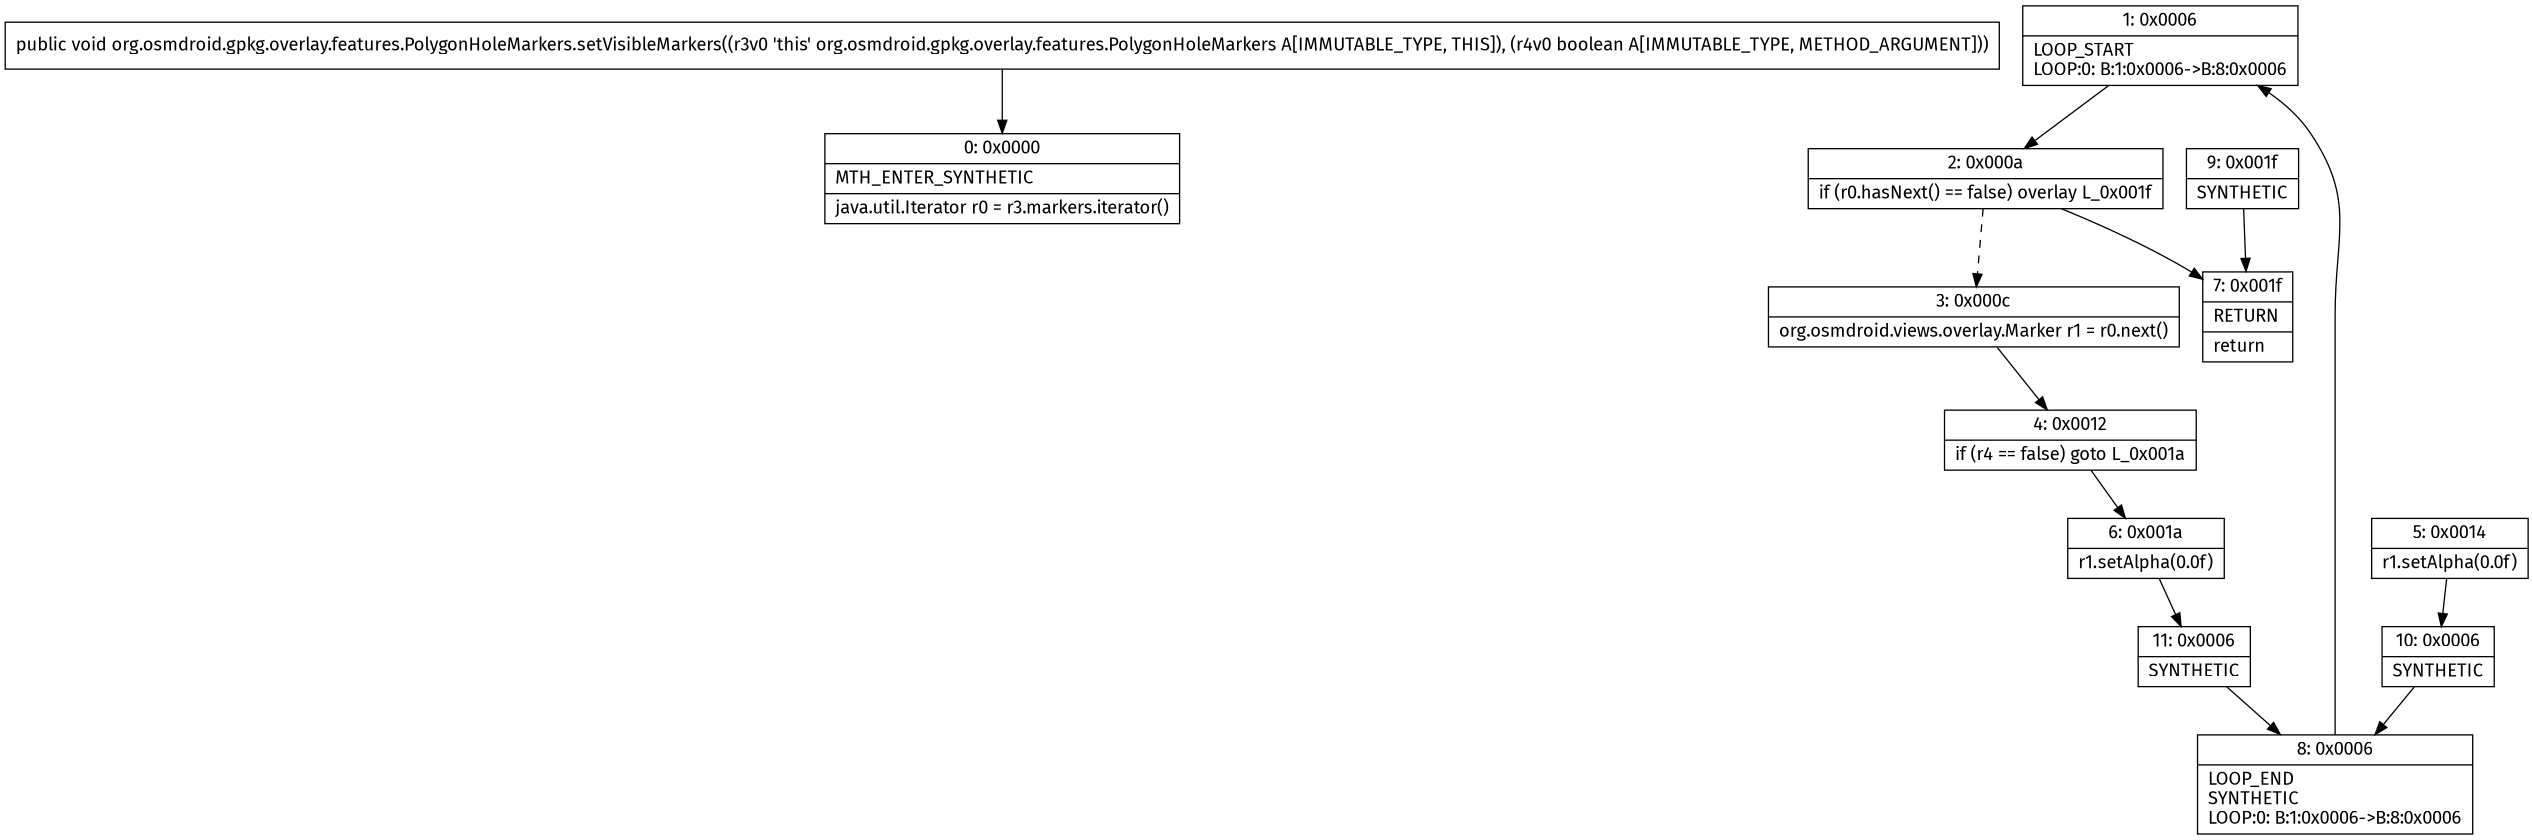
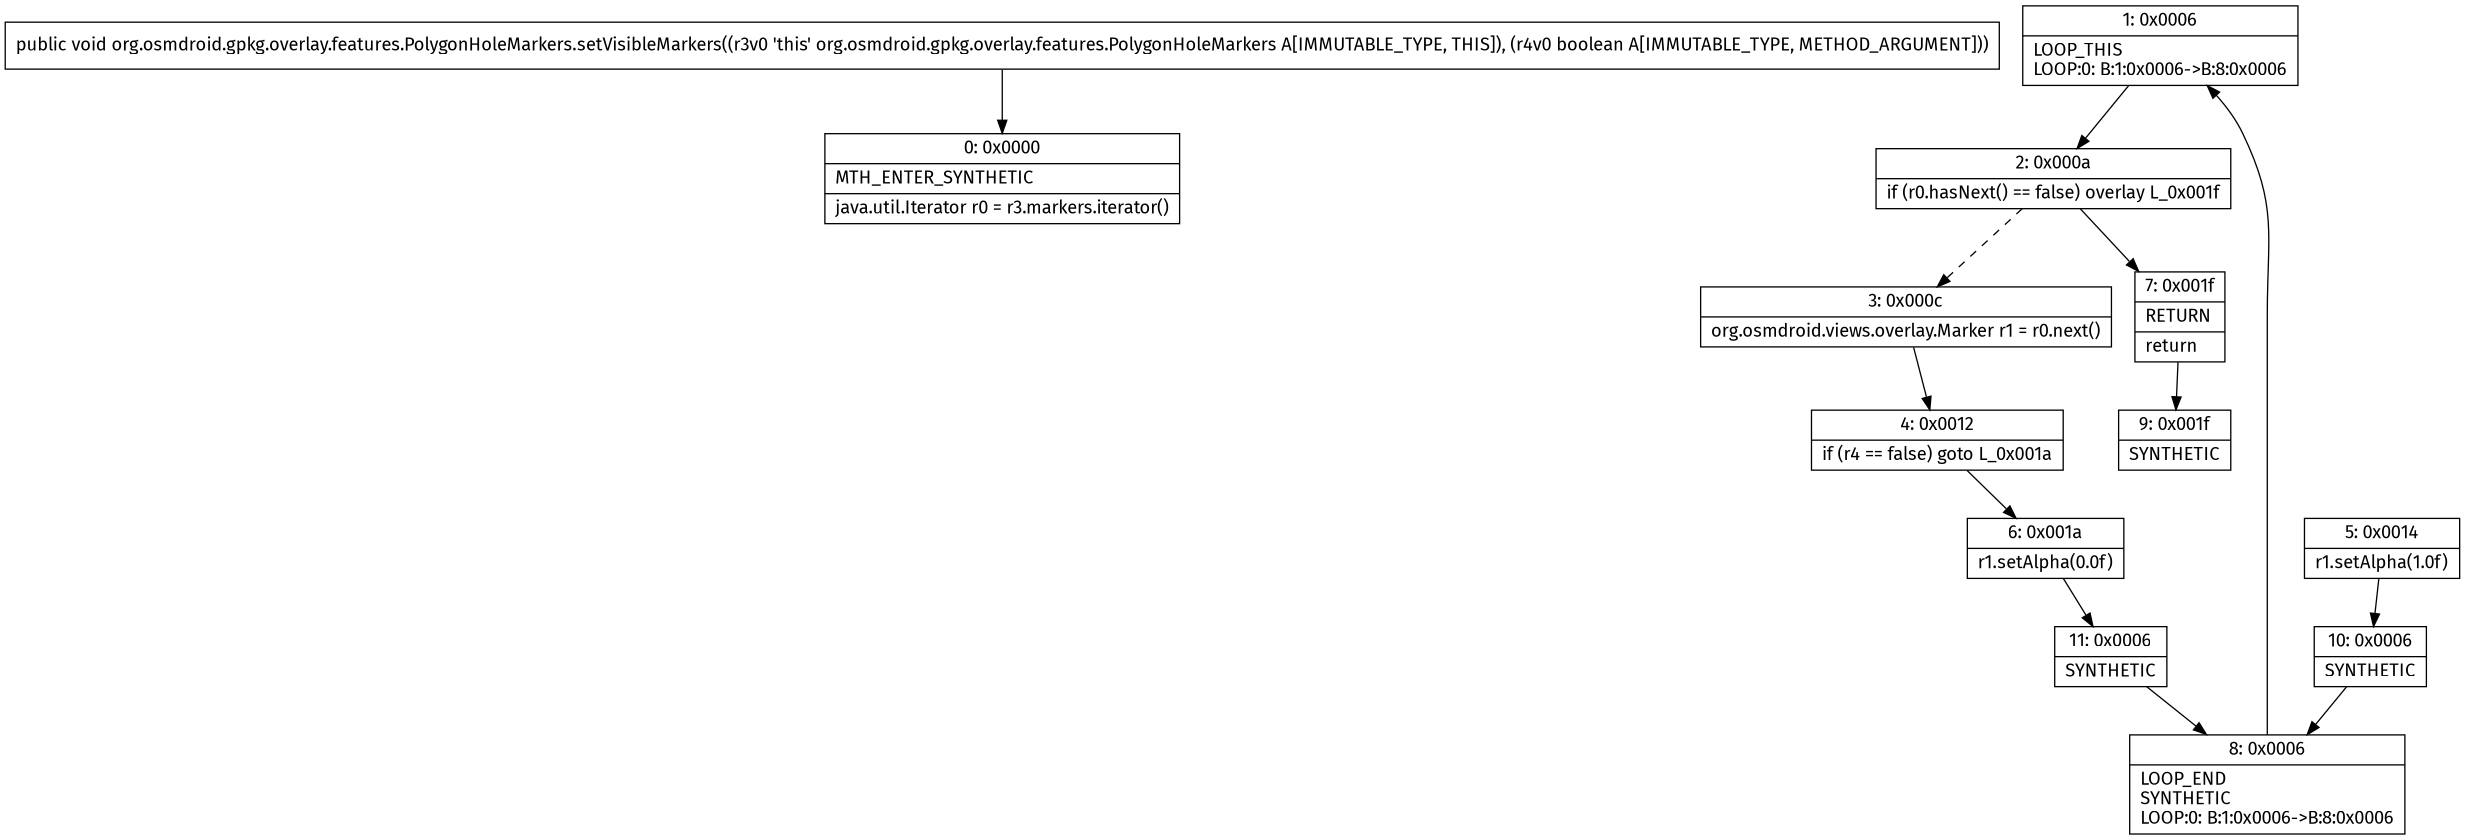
node "1: 0x0006": text "LOOP_START" -> "LOOP_THIS"
edge "9: 0x001f" -> "7: 0x001f": reversed
node "5: 0x0014": text "r1.setAlpha(0.0f)" -> "r1.setAlpha(1.0f)"
